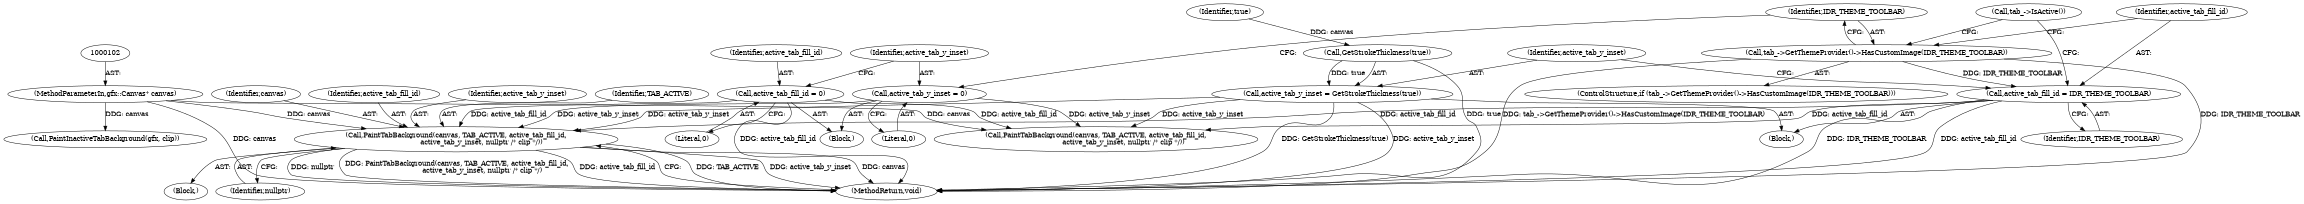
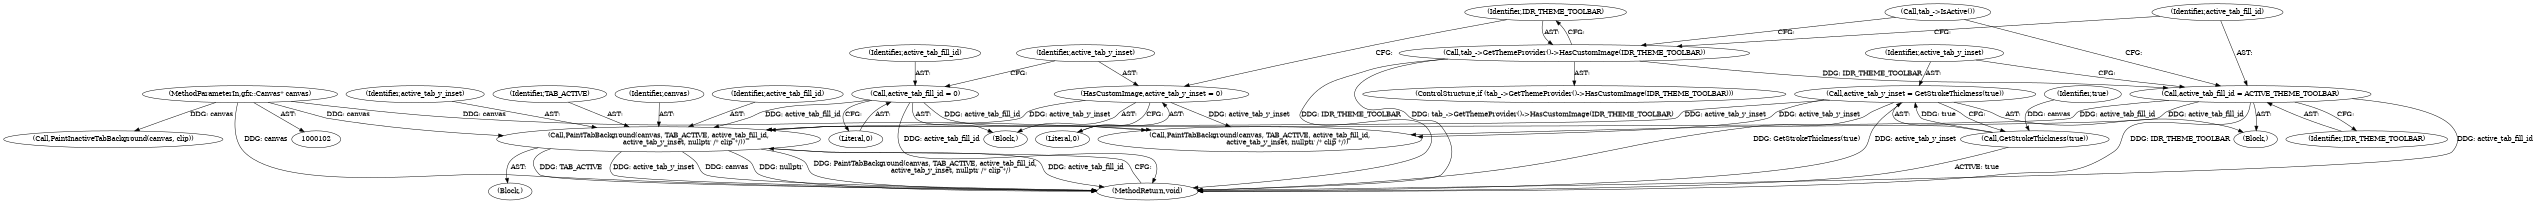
edge "1000102" -> "(MethodParameterIn,gfx::Canvas* canvas)": reversed
node "(Call,active_tab_y_inset = 0)": label "(Call,active_tab_y_inset = 0)" -> "(HasCustomImage,active_tab_y_inset = 0)"
node "(Call,active_tab_fill_id = IDR_THEME_TOOLBAR)": label "(Call,active_tab_fill_id = IDR_THEME_TOOLBAR)" -> "(Call,active_tab_fill_id = ACTIVE_THEME_TOOLBAR)"
edge "(Call,GetStrokeThickness(true))" -> "(MethodReturn,void)": label "DDG: true" -> "ACTIVE: true"
edge "(Call,active_tab_y_inset = GetStrokeThickness(true))" -> "(Call,GetStrokeThickness(true))": added, label "CFG:"
node "(Call,PaintInactiveTabBackground(gfx, clip))": label "(Call,PaintInactiveTabBackground(gfx, clip))" -> "(Call,PaintInactiveTabBackground(canvas, clip))"
node "(Identifier,nullptr)": removed
